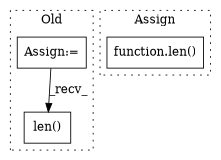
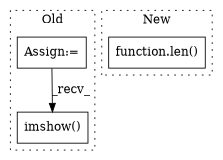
cluster "Assign": label "Assign" -> "New"
node "len()": label "len()" -> "imshow()"
